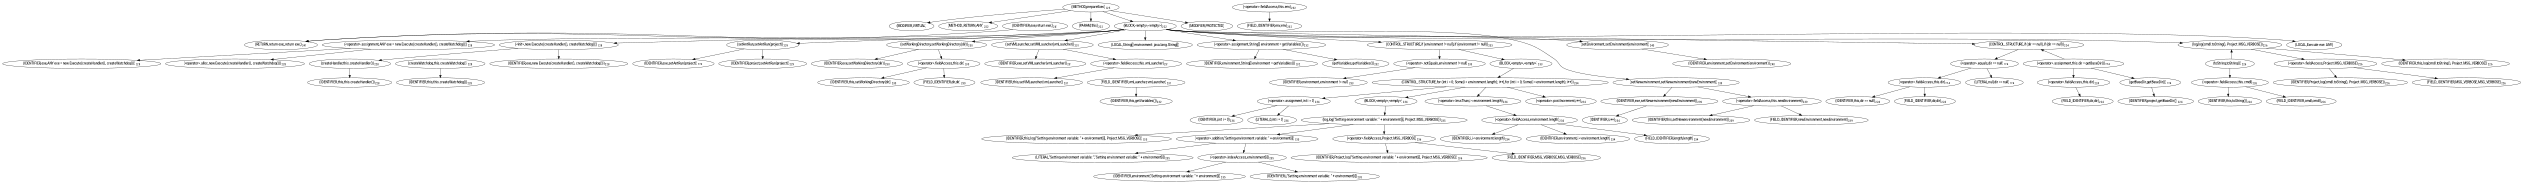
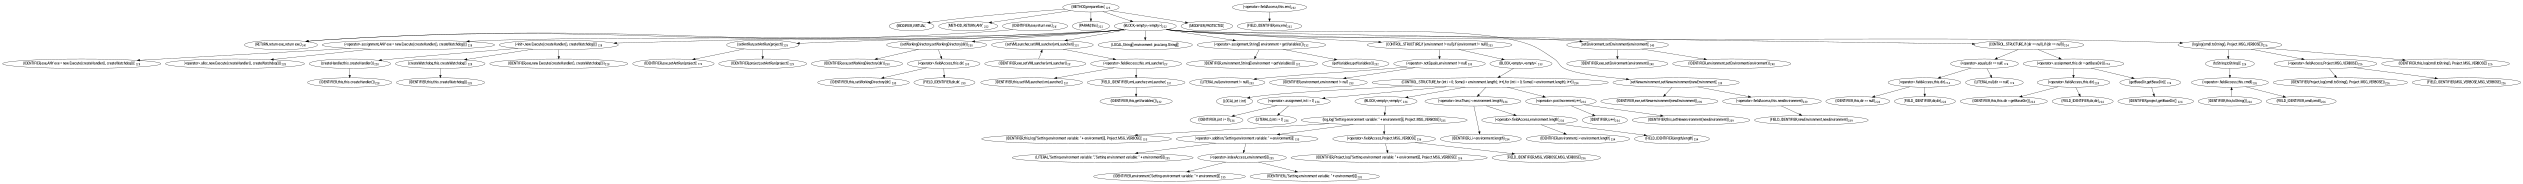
node "(LOCAL,Execute exe: ANY)": removed
edge "(setVMLauncher,setVMLauncher(vmLauncher))" -> "(IDENTIFIER,exe,setVMLauncher(vmLauncher))": reversed
edge "(<init>,new Execute(createHandler(), createWatchdog()))" -> "(createWatchdog,this.createWatchdog())": added
edge "(<operator>.assignment,this.dir = getBaseDir())" -> "(CONTROL_STRUCTURE,if (dir == null),if (dir == null))": reversed
edge "(toString,toString())" -> "(log,log(cmdl.toString(), Project.MSG_VERBOSE))": reversed
node "(IDENTIFIER,exe,setEnvironment(environment))": added
edge "(<operator>.fieldAccess,this.vmLauncher)" -> "(FIELD_IDENTIFIER,vmLauncher,vmLauncher)": added
node "(LITERAL,null,environment != null)": added
edge "(<operator>.fieldAccess,this.cmdl)" -> "(IDENTIFIER,this,toString())": reversed
node "(LOCAL,int i: int)": added
node "(IDENTIFIER,this,this.dir = getBaseDir())": added
edge "(<operator>.fieldAccess,this.newEnvironment)" -> "(IDENTIFIER,this,setNewenvironment(newEnvironment))": now "(<operator>.postIncrement,i++)" -> "(IDENTIFIER,this,setNewenvironment(newEnvironment))"
edge "(IDENTIFIER,exe,setNewenvironment(newEnvironment))" -> "(IDENTIFIER,i,i++)": now "(<operator>.postIncrement,i++)" -> "(IDENTIFIER,i,i++)"
edge "(<operator>.fieldAccess,environment.length)" -> "(IDENTIFIER,i,i < environment.length)": now "(<operator>.lessThan,i < environment.length)" -> "(IDENTIFIER,i,i < environment.length)"
